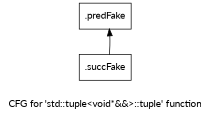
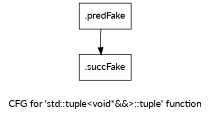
edge ".succFake" -> ".predFake": reversed
